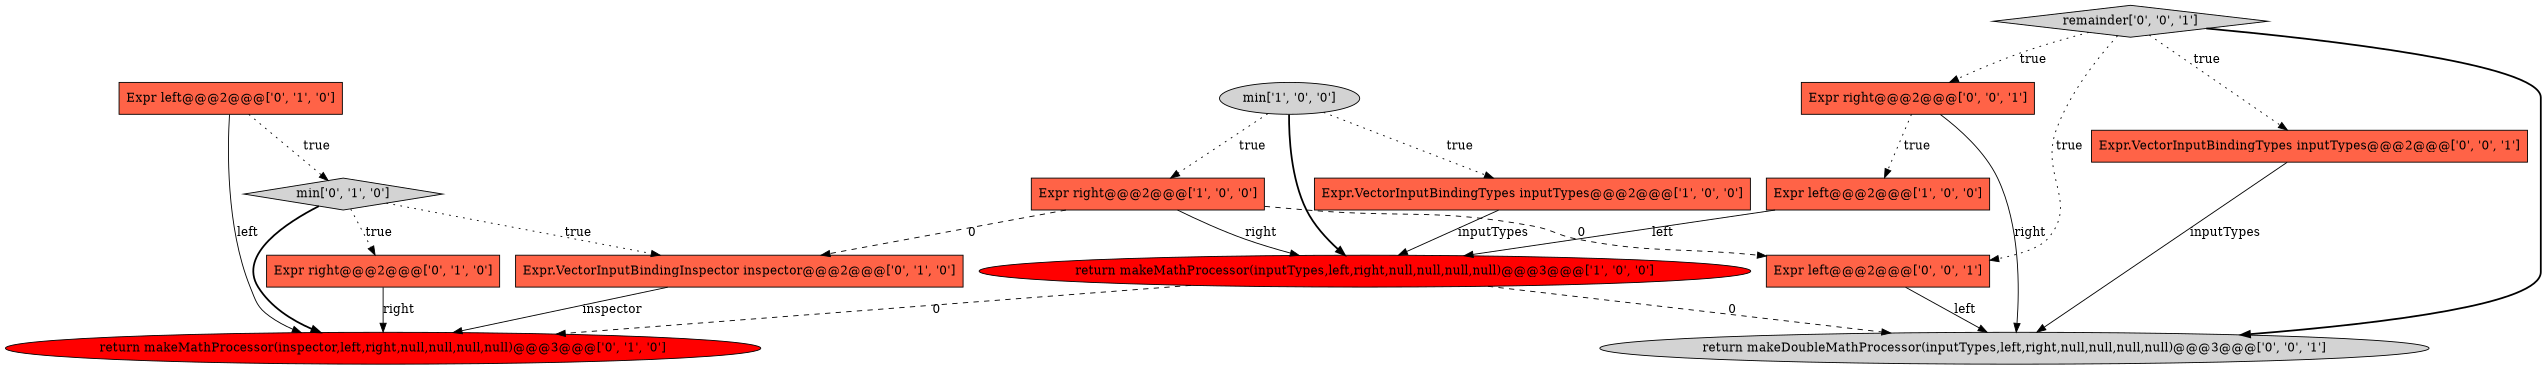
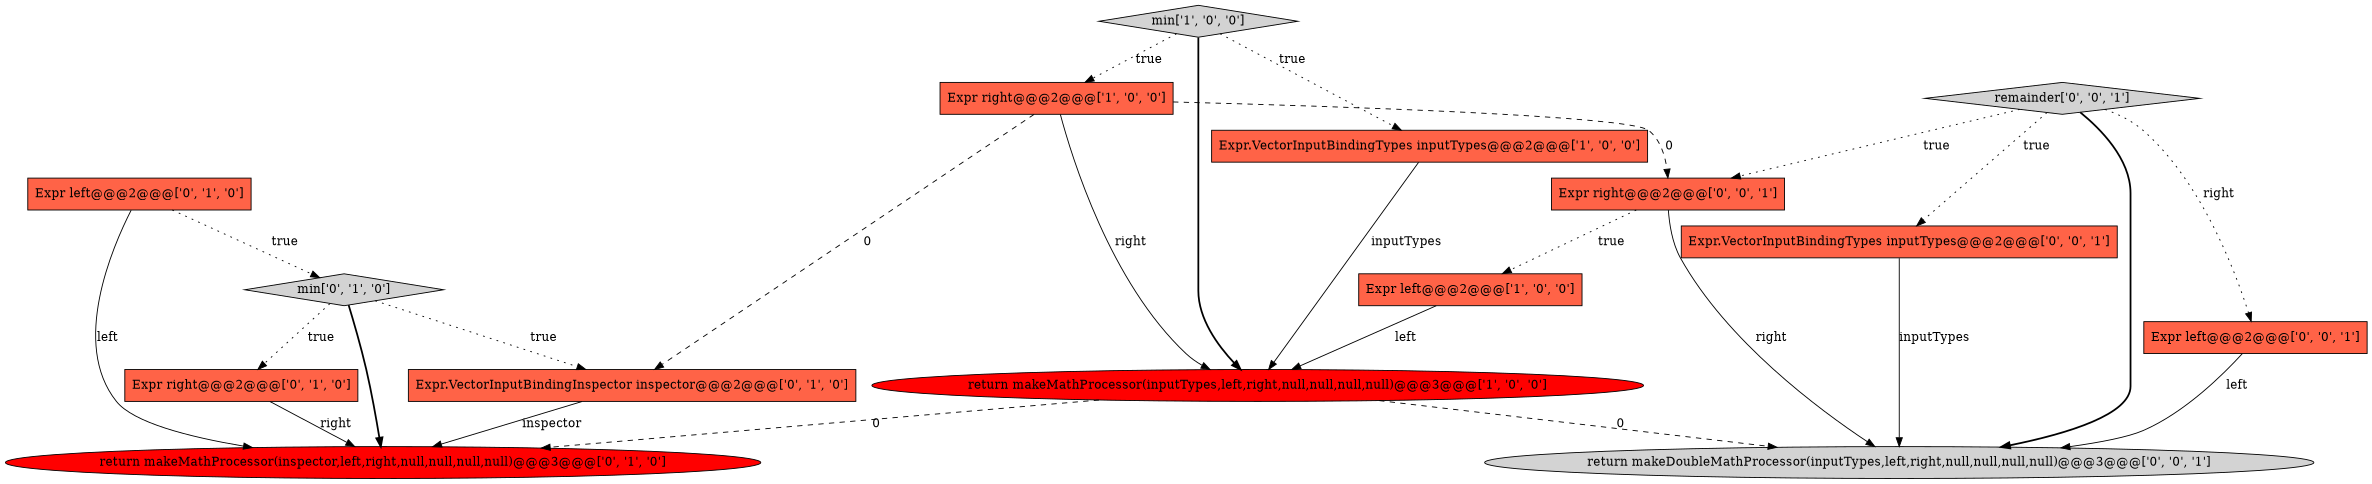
node "min['1', '0', '0']": shape ellipse -> diamond
edge "remainder['0', '0', '1']" -> "Expr left@@@2@@@['0', '0', '1']": label "true" -> "right"
edge "Expr right@@@2@@@['1', '0', '0']" -> "Expr left@@@2@@@['0', '0', '1']": now "Expr right@@@2@@@['1', '0', '0']" -> "Expr right@@@2@@@['0', '0', '1']"
